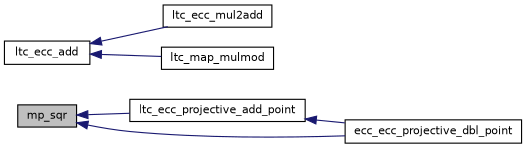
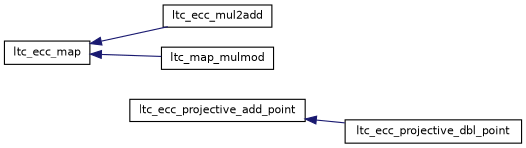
node "ltc_ecc_add": label "ltc_ecc_add" -> "ltc_ecc_map"
node "mp_sqr": removed
node "ecc_ecc_projective_dbl_point": label "ecc_ecc_projective_dbl_point" -> "ltc_ecc_projective_dbl_point"
